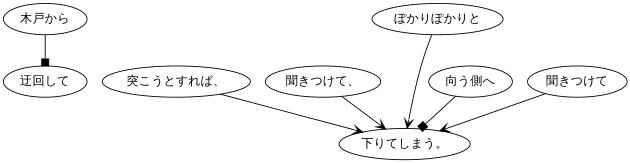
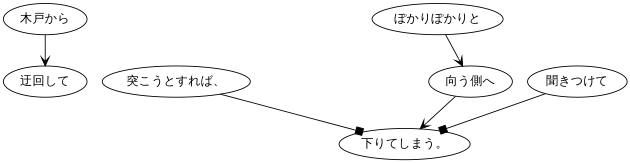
edge "木戸から" -> "迂回して": arrowhead box -> vee
edge "ぽかりぽかりと" -> "下りてしまう。": now "ぽかりぽかりと" -> "向う側へ"
node "聞きつけて、": removed
edge "向う側へ" -> "下りてしまう。": arrowhead box -> vee
edge "聞きつけて" -> "下りてしまう。": arrowhead vee -> box
edge "突こうとすれば、" -> "下りてしまう。": arrowhead vee -> box
